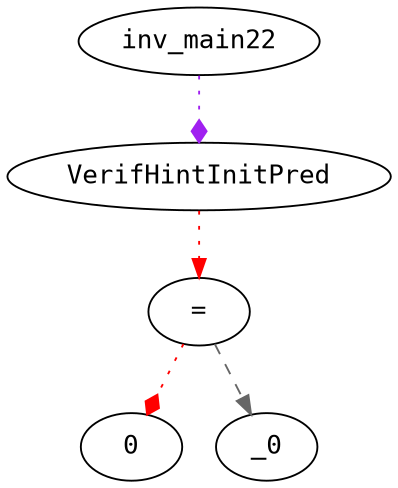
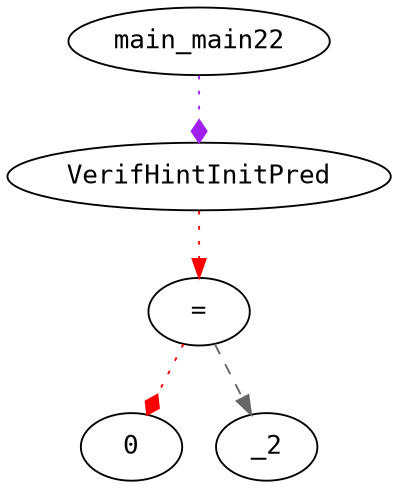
node "inv_main22": label "inv_main22" -> "main_main22"
node "_0": label "_0" -> "_2"
